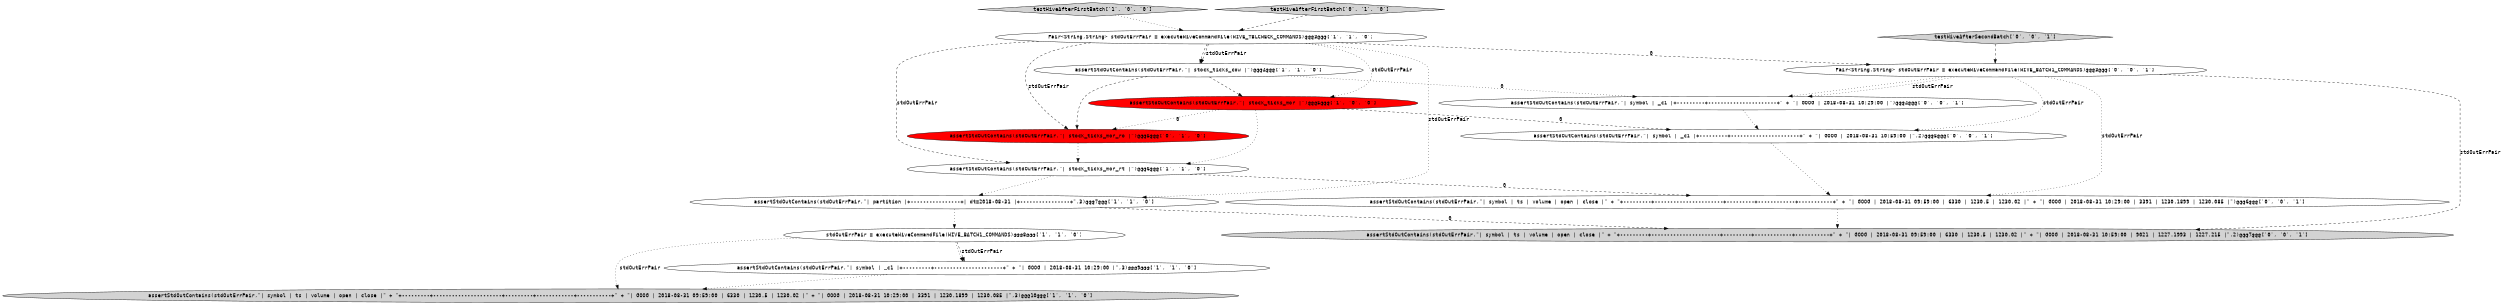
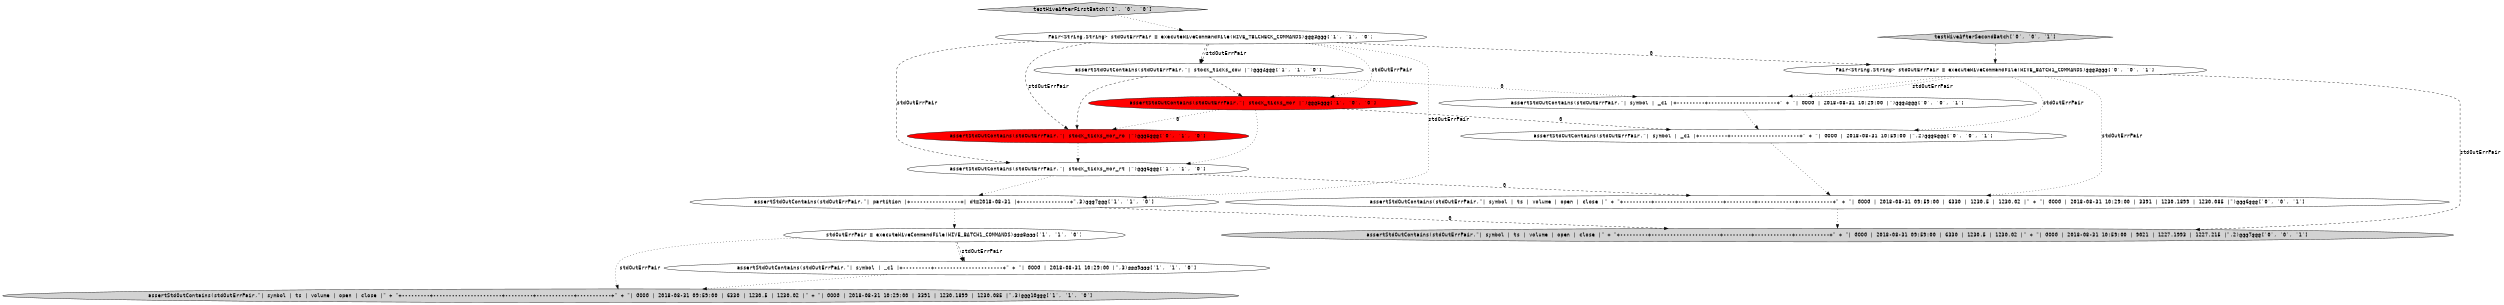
node "testHiveAfterFirstBatch['0', '1', '0']": removed
